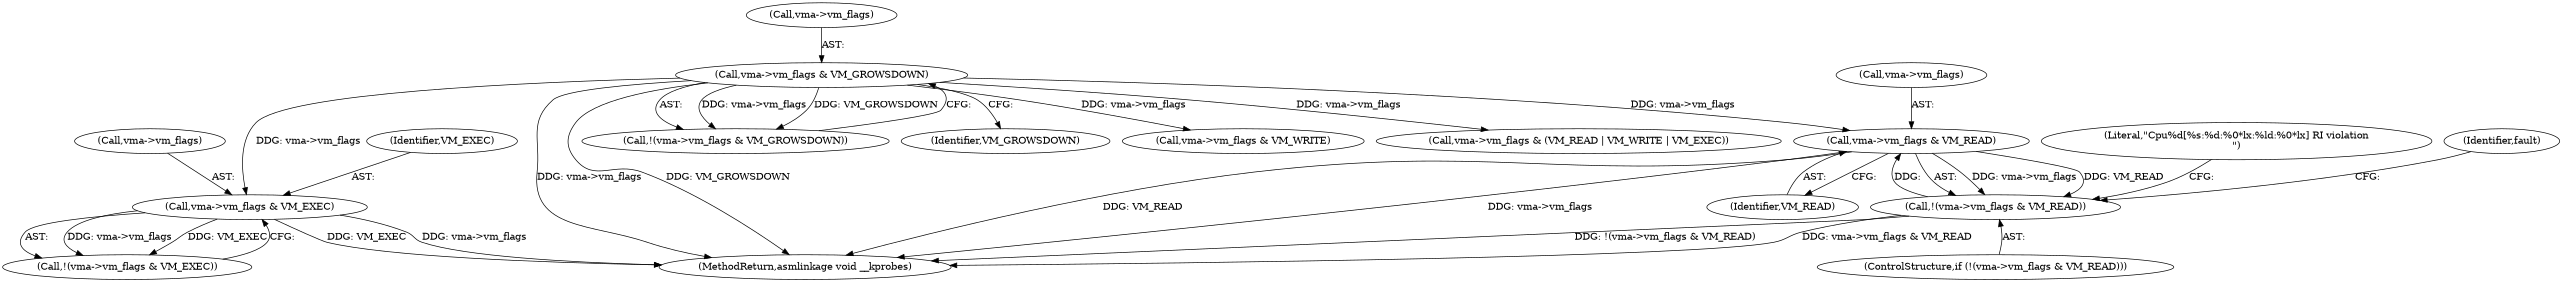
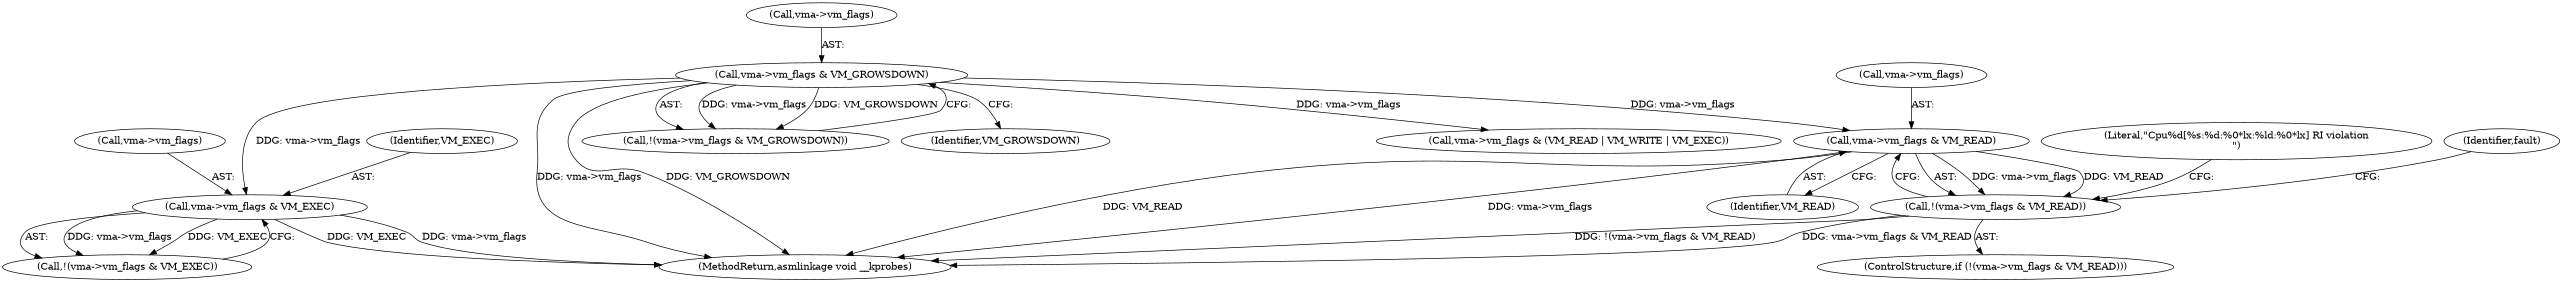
node "(Call,vma->vm_flags & VM_WRITE)": removed
edge "(Call,!(vma->vm_flags & VM_READ))" -> "(Call,vma->vm_flags & VM_READ)": label "DDG: " -> "CFG: "
edge "(ControlStructure,if (!(vma->vm_flags & VM_READ)))" -> "(Call,!(vma->vm_flags & VM_READ))": reversed
